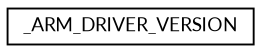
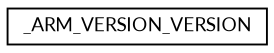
node "_ARM_DRIVER_VERSION": label "_ARM_DRIVER_VERSION" -> "_ARM_VERSION_VERSION"
